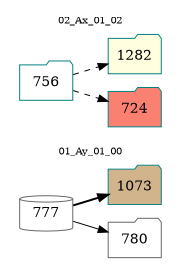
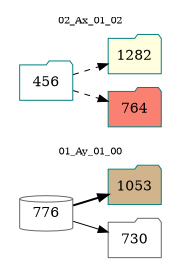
node "756": label "756" -> "456"
node "724": label "724" -> "764"
node "1073": label "1073" -> "1053"
node "777": label "777" -> "776"
node "780": label "780" -> "730"
